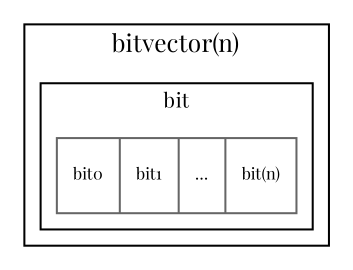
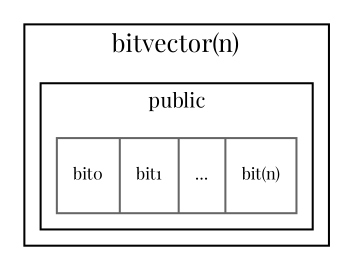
cluster "bit": label "bit" -> "public"
